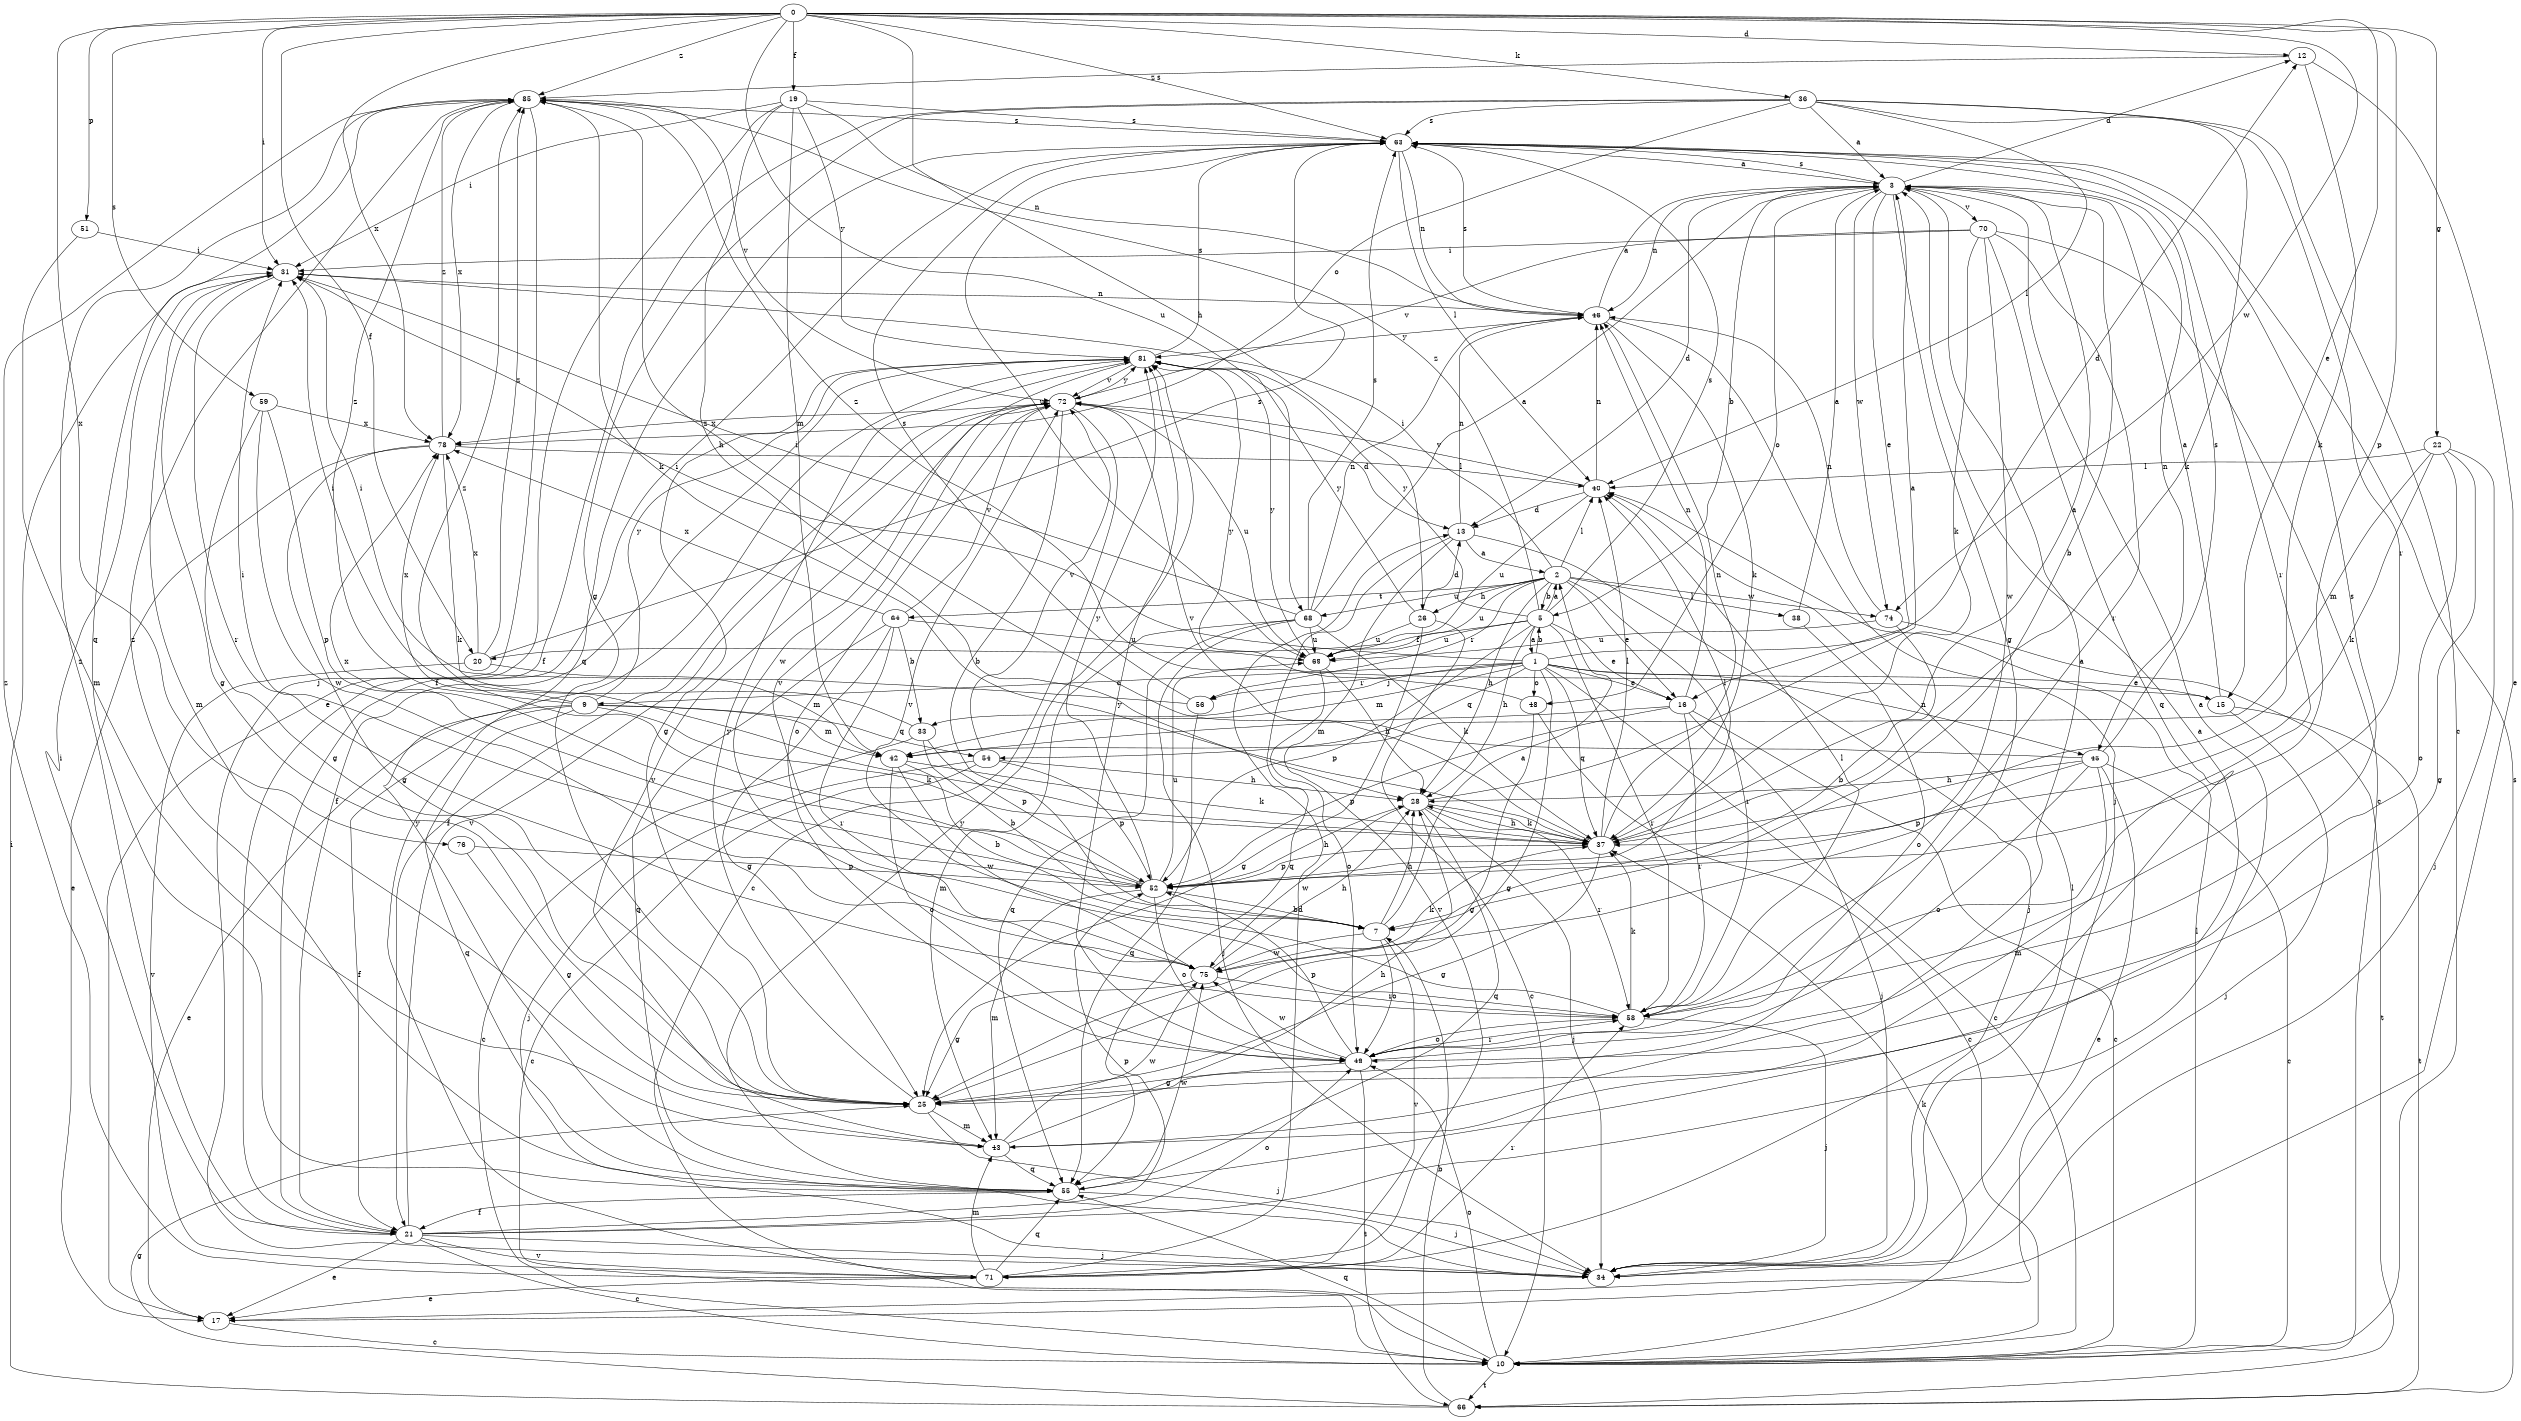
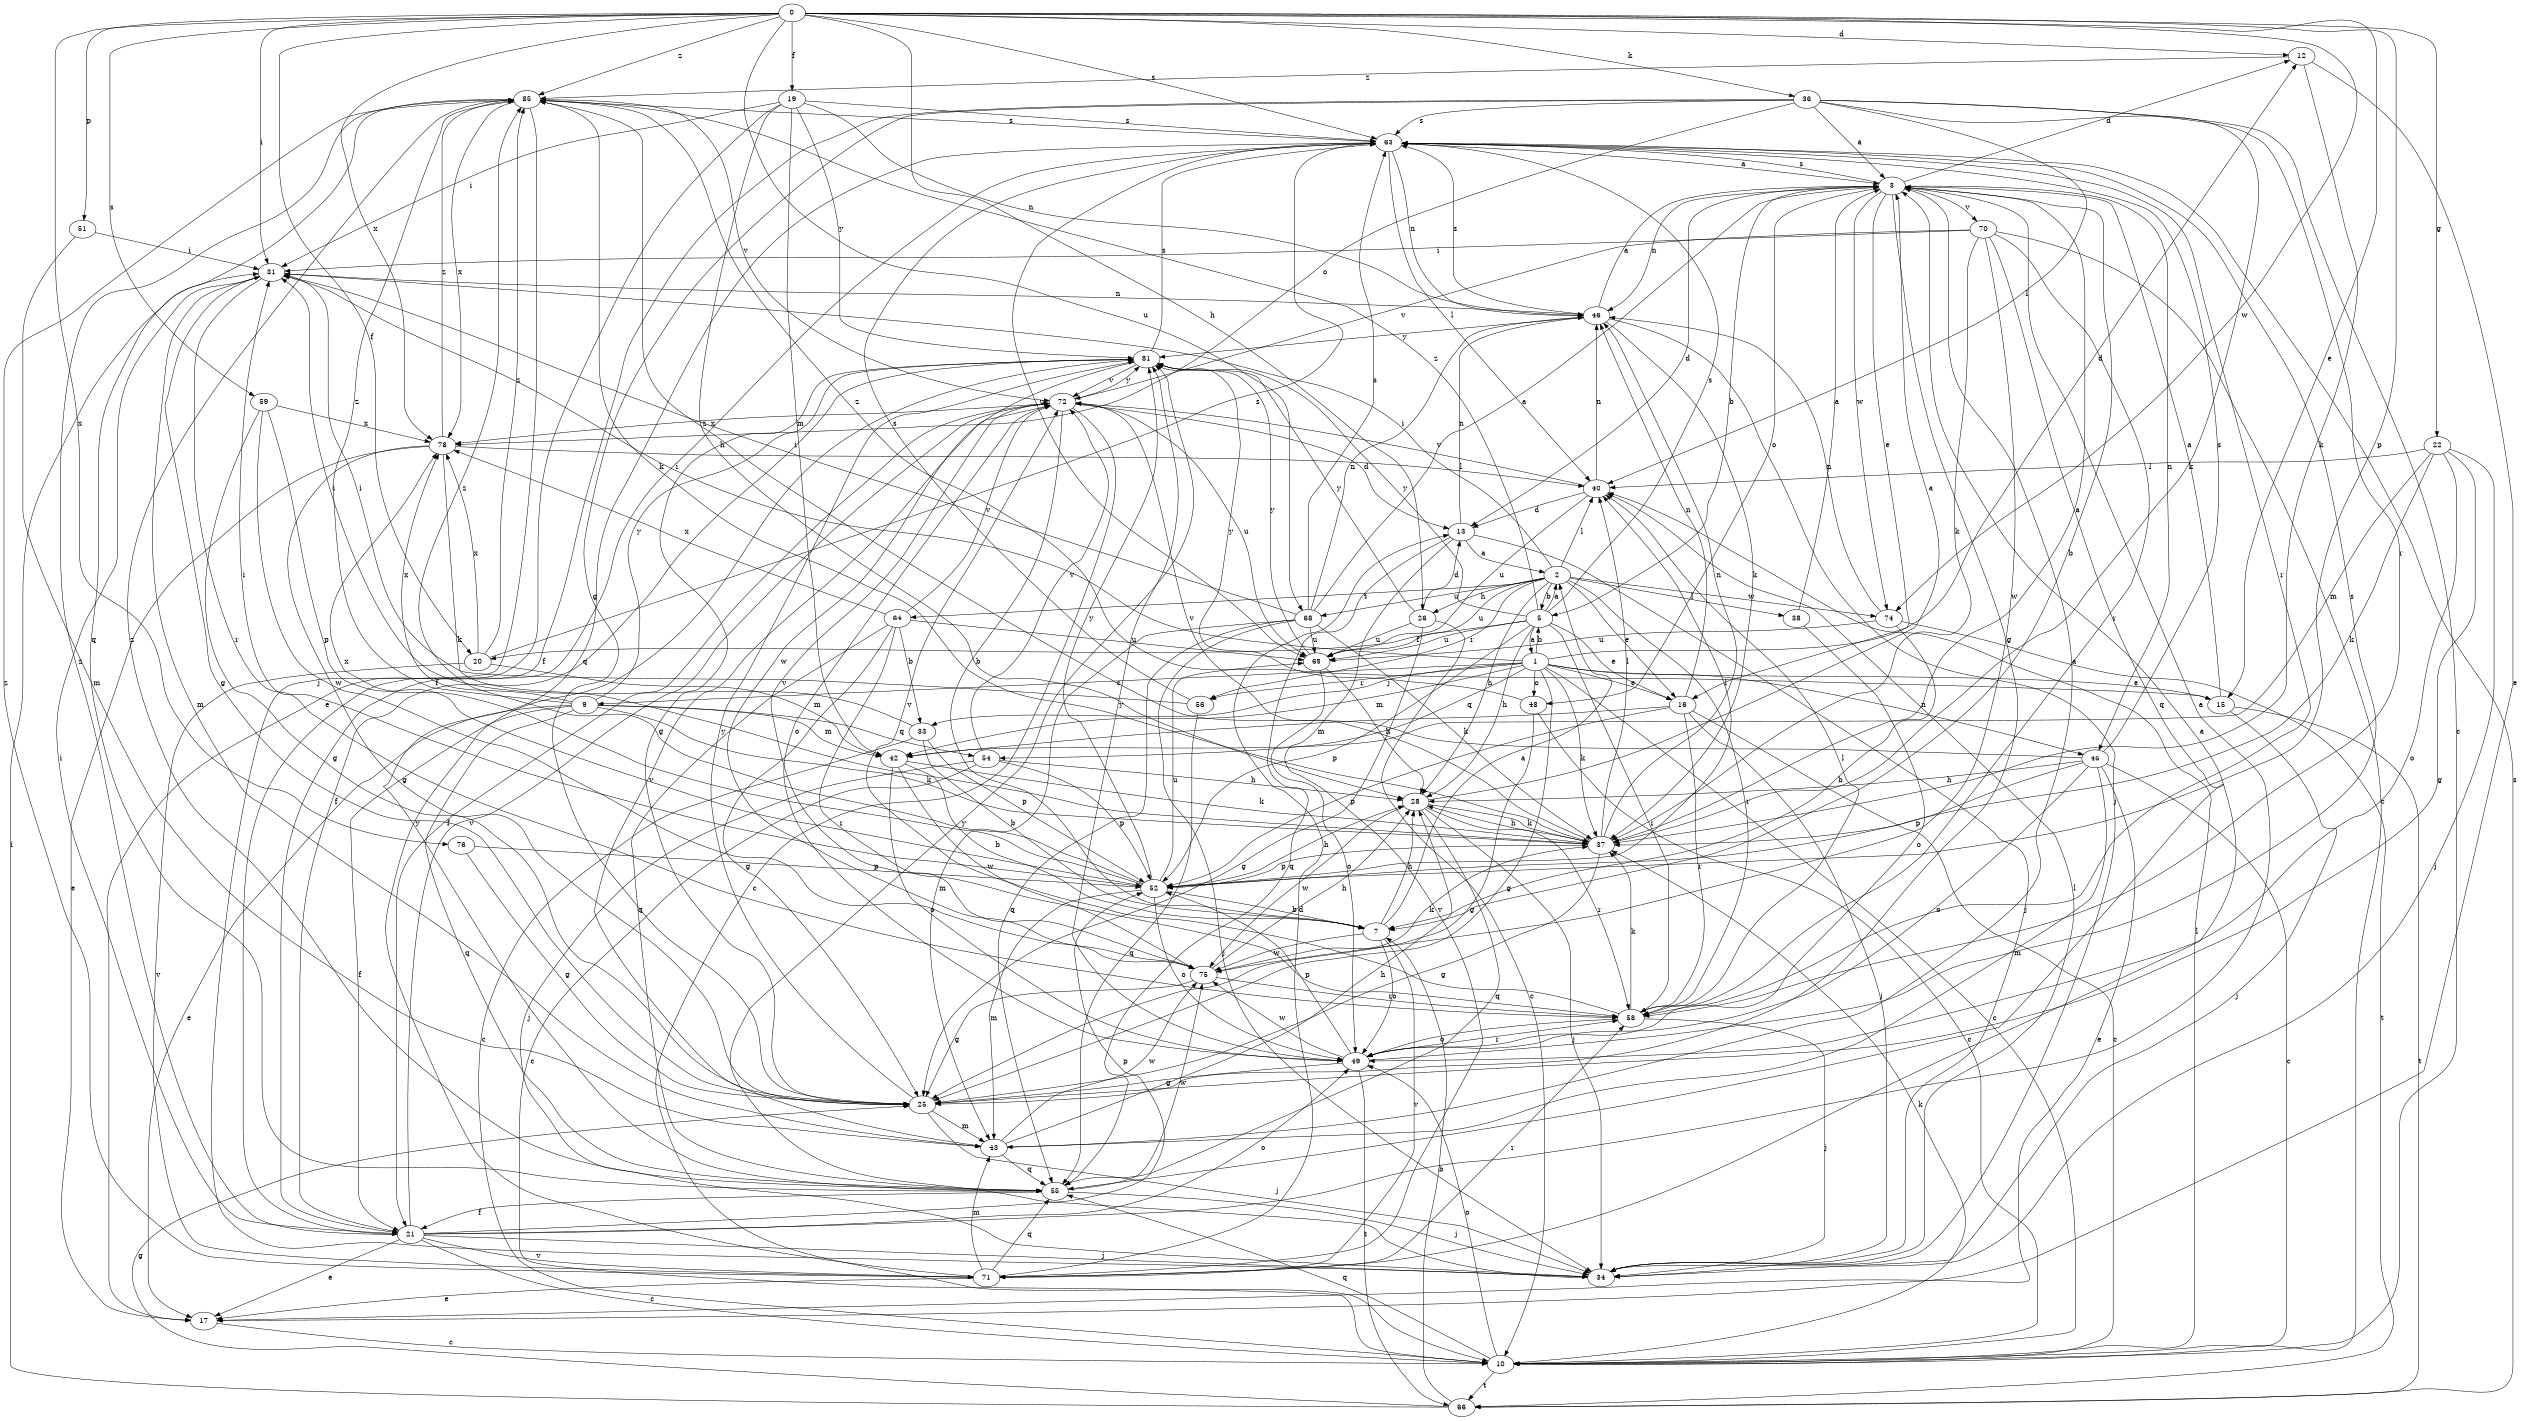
edge "1" -> "37": label "q" -> "k"
